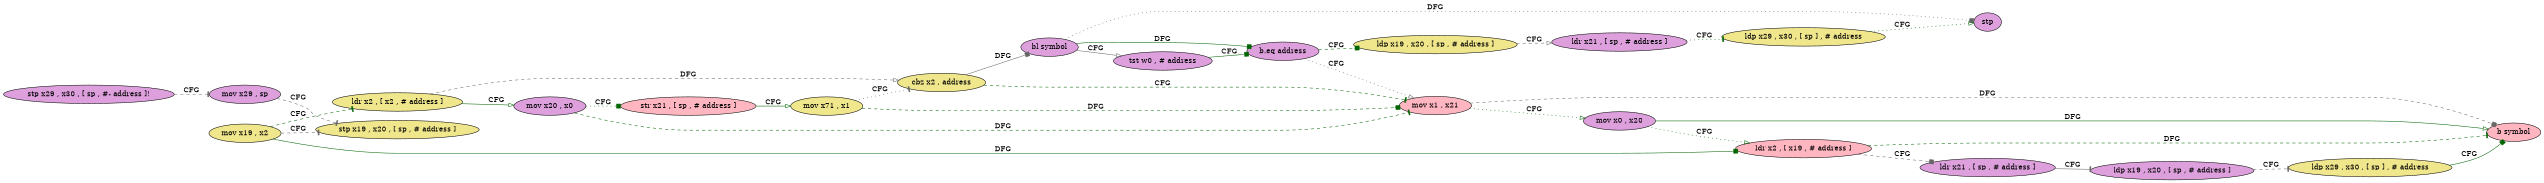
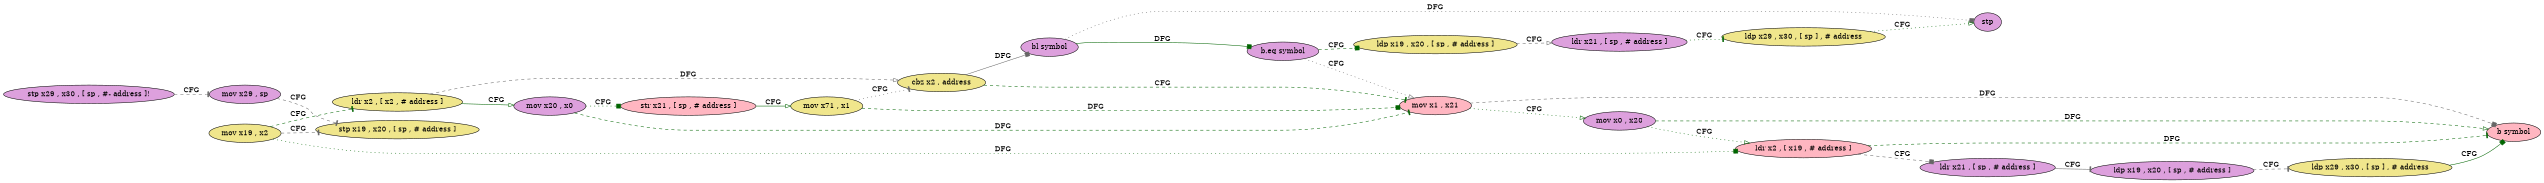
node "b.eq address": label "b.eq address" -> "b.eq symbol"
node "tst w0 , # address": removed
edge "mov x0 , x20" -> "b symbol": style solid -> dashed
edge "mov x19 , x2" -> "ldr x2 , [ x19 , # address ]": style solid -> dotted
